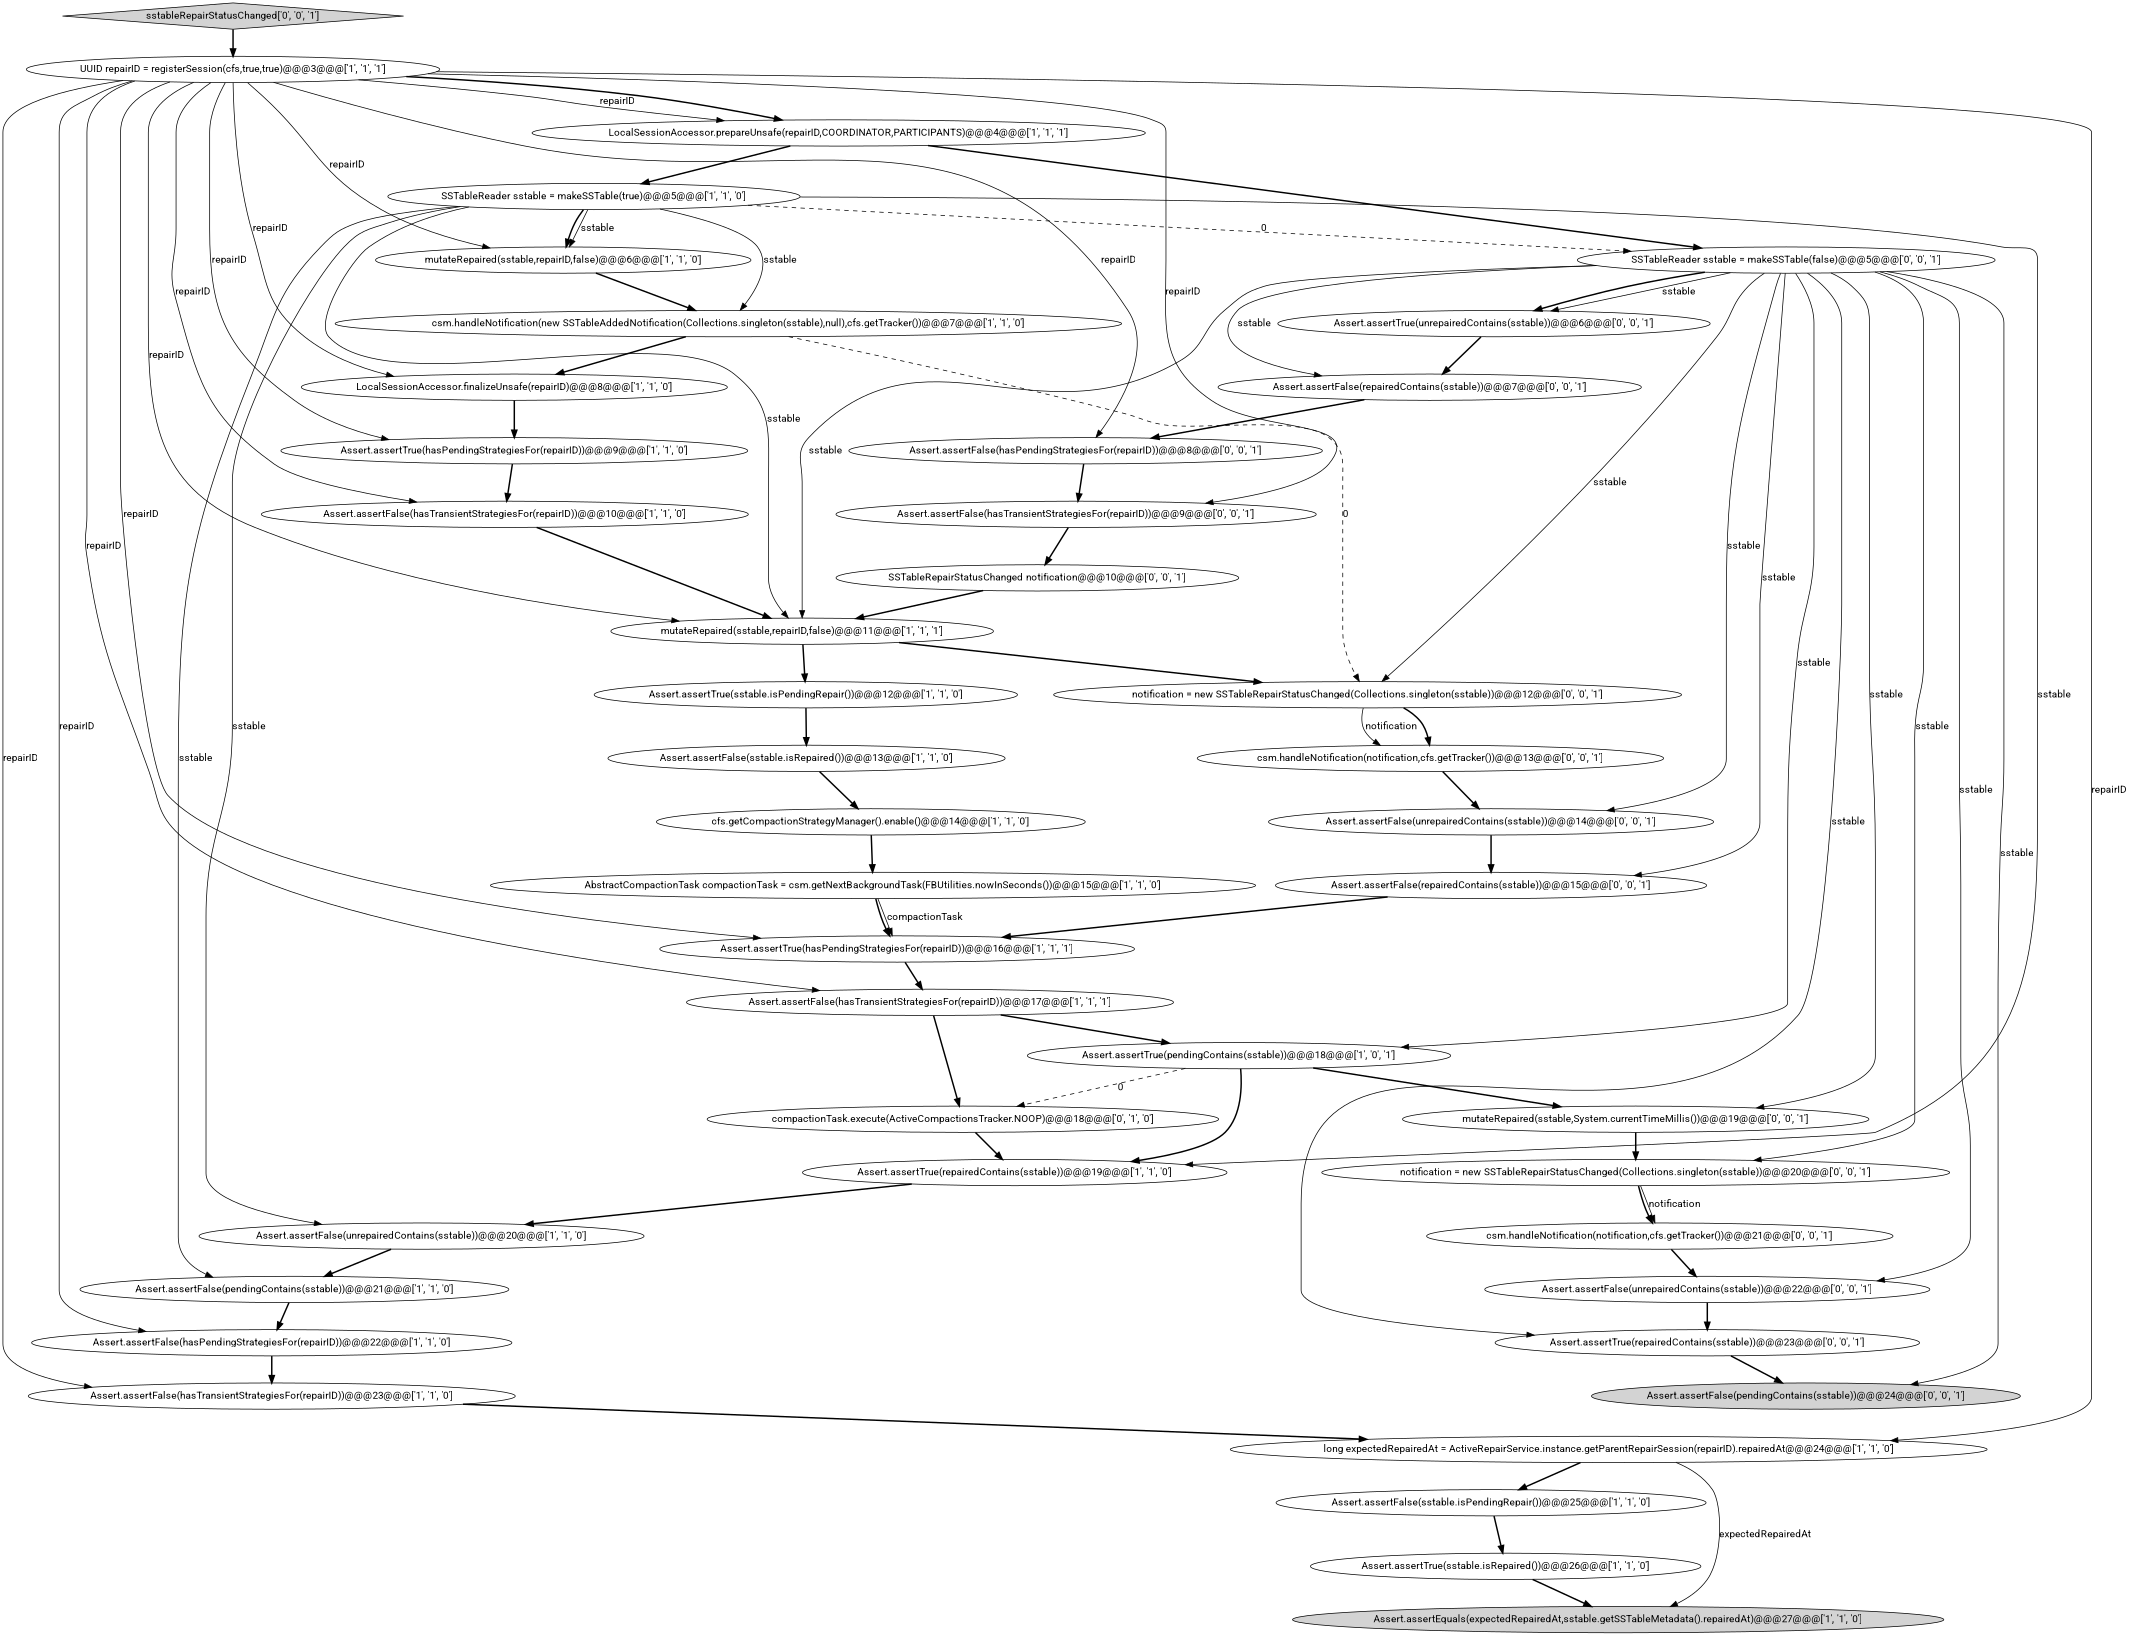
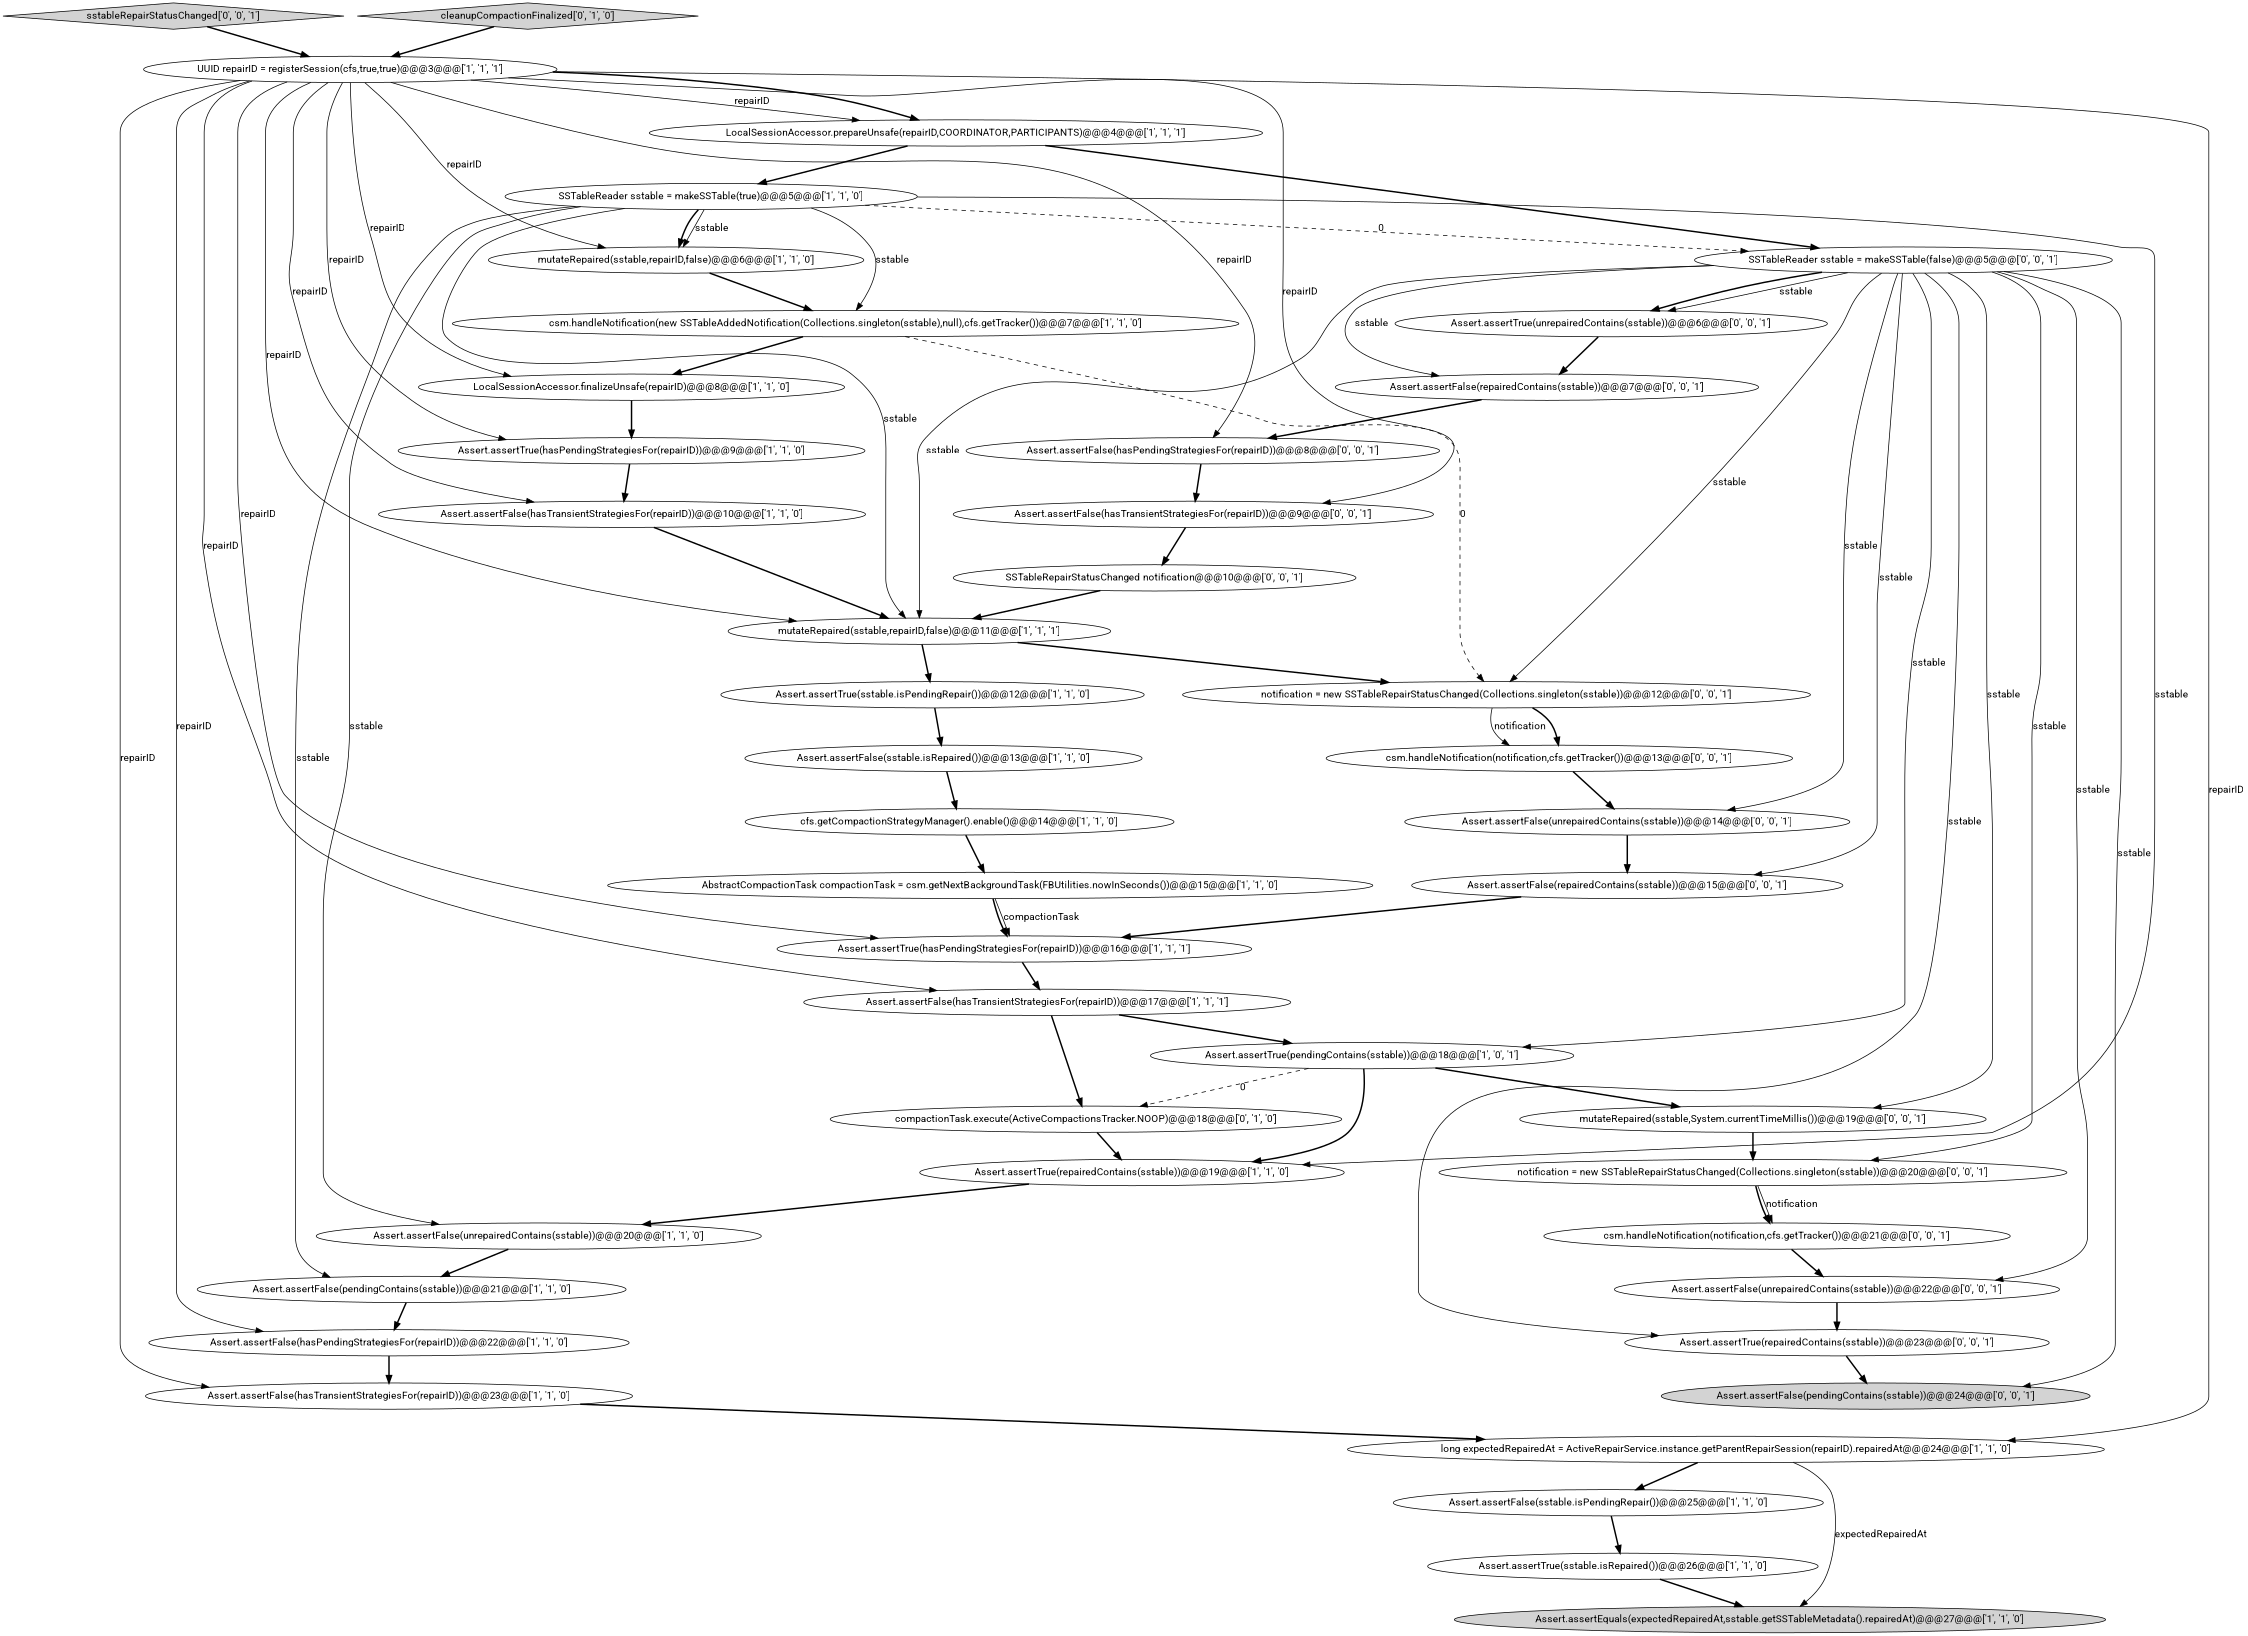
node "cleanupCompactionFinalized['0', '1', '0']": added
